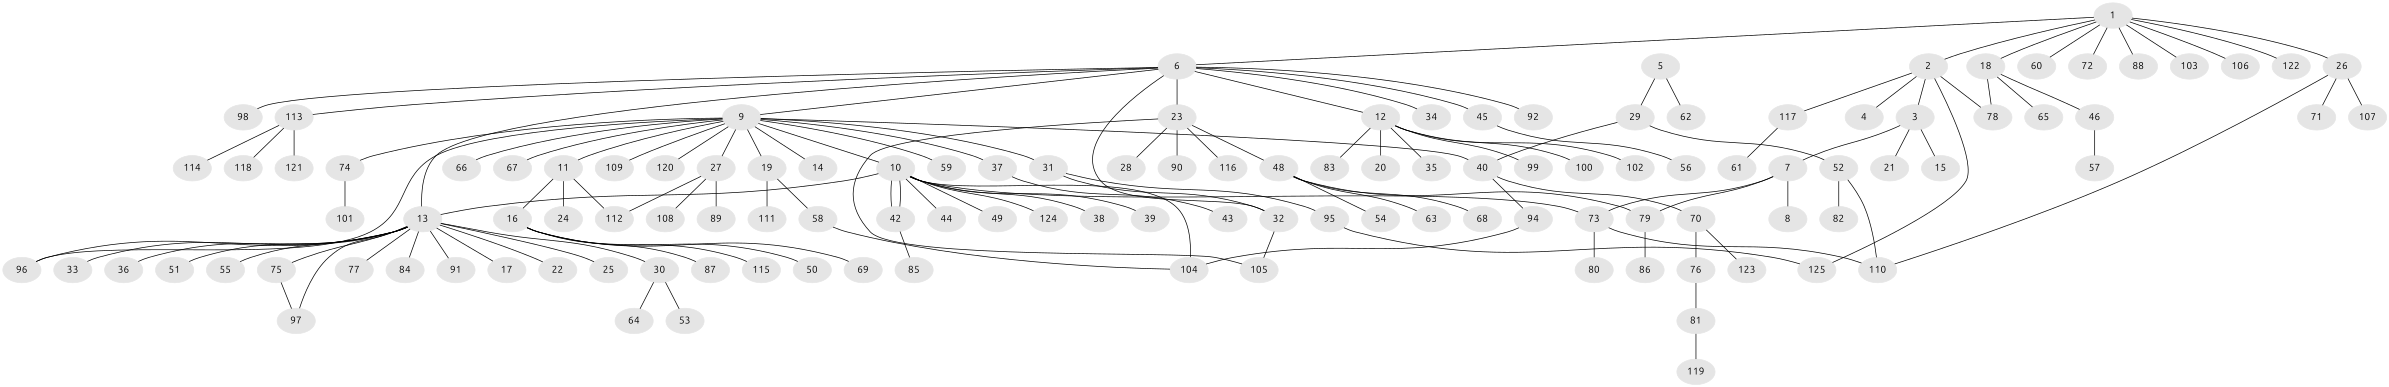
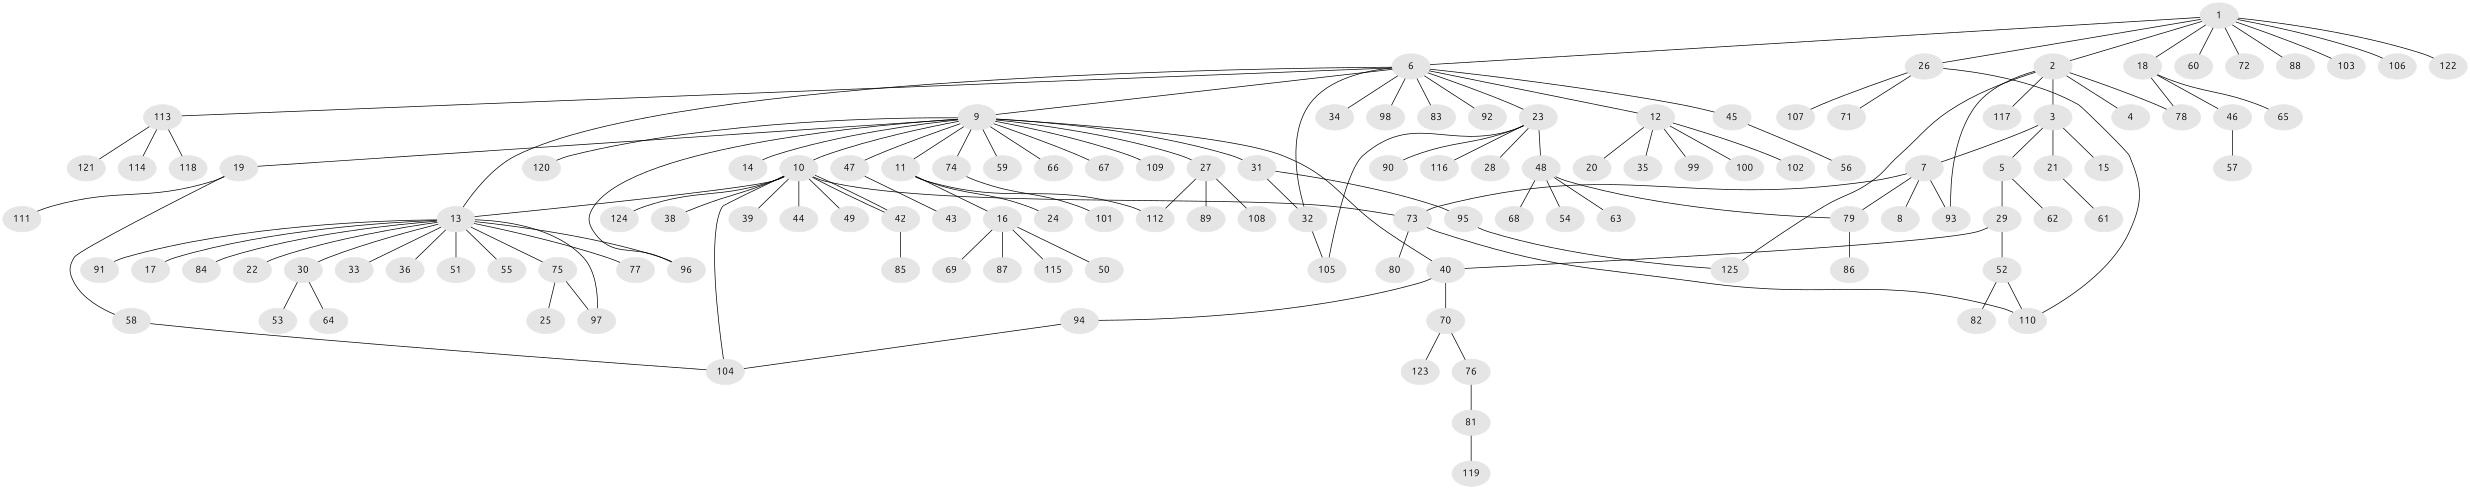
edge "12" -- "83": now "6" -- "83"
edge "117" -- "61": now "21" -- "61"
edge "3" -- "5": added
node "37": label "37" -> "47"
node "93": added
edge "13" -- "25": now "75" -- "25"
